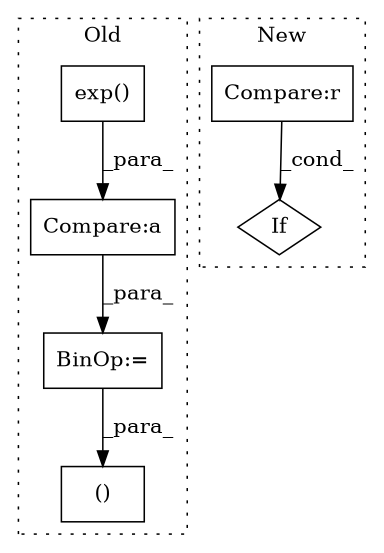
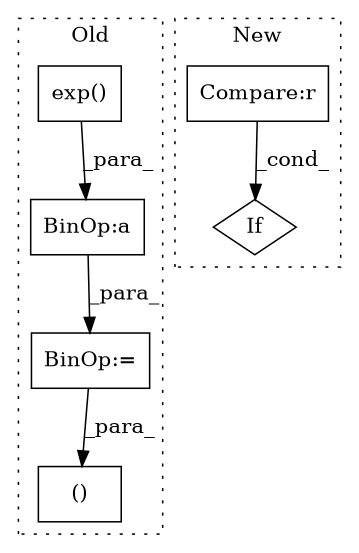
node "Compare:a": label "Compare:a" -> "BinOp:a"
